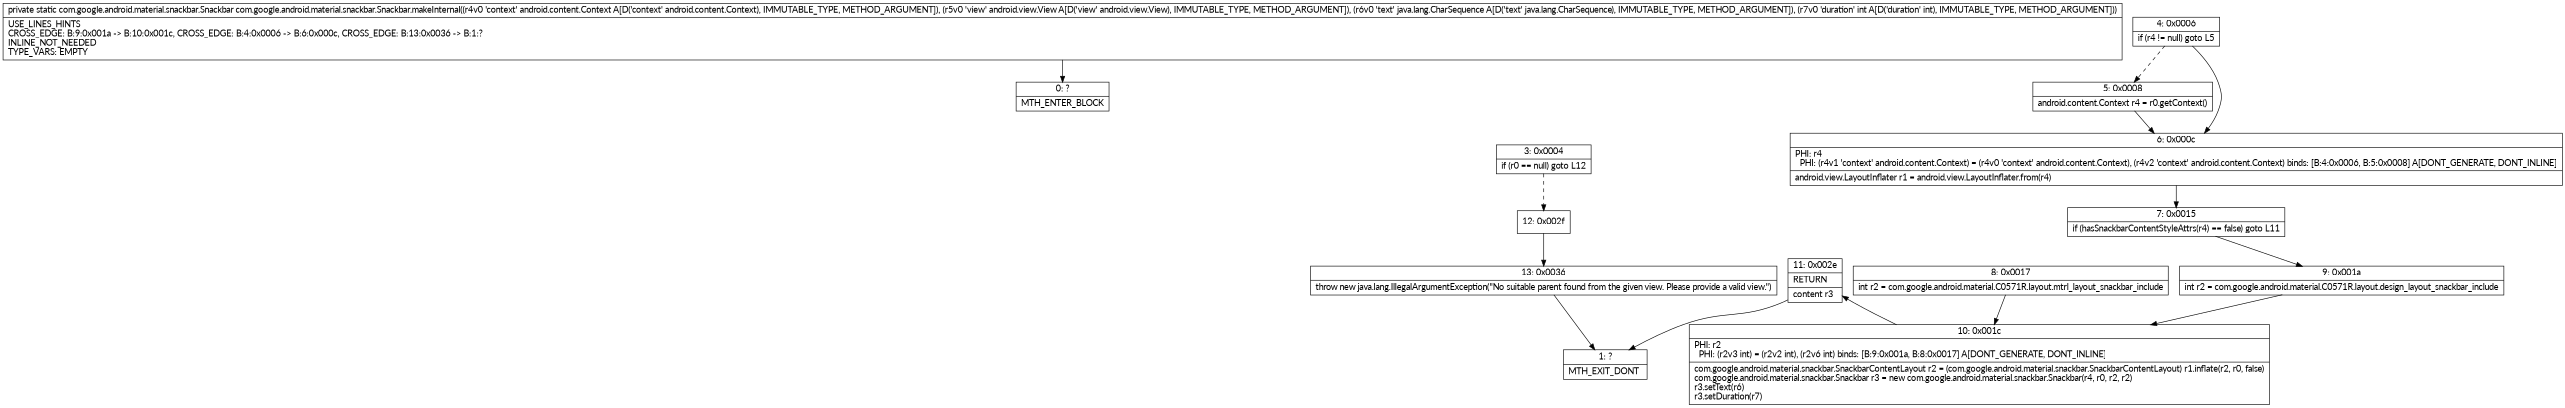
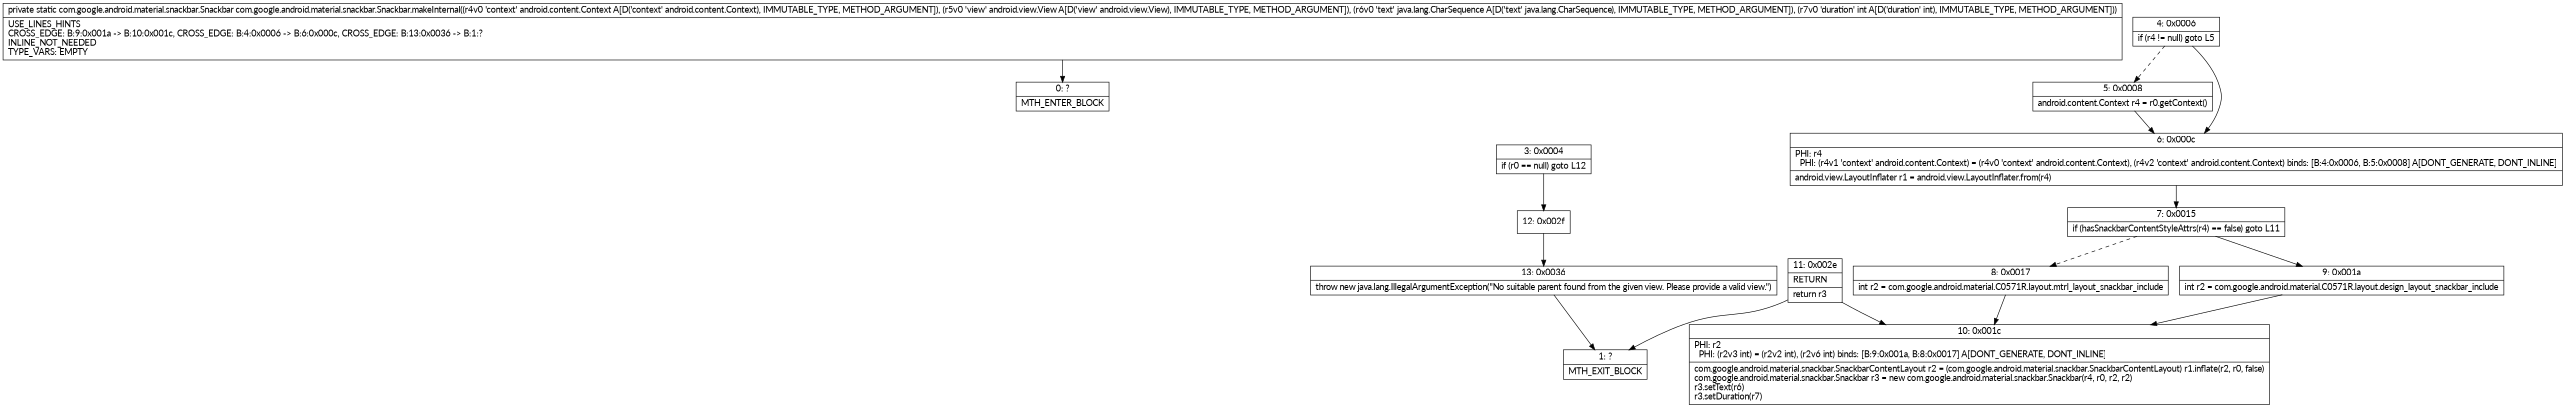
edge "3: 0x0004" -> "12: 0x002f": style dashed -> solid
edge "7: 0x0015" -> "8: 0x0017": added
node "11: 0x002e": text "content r3" -> "return r3"
edge "10: 0x001c" -> "11: 0x002e": reversed
node "1: ?": text "MTH_EXIT_DONT" -> "MTH_EXIT_BLOCK"
